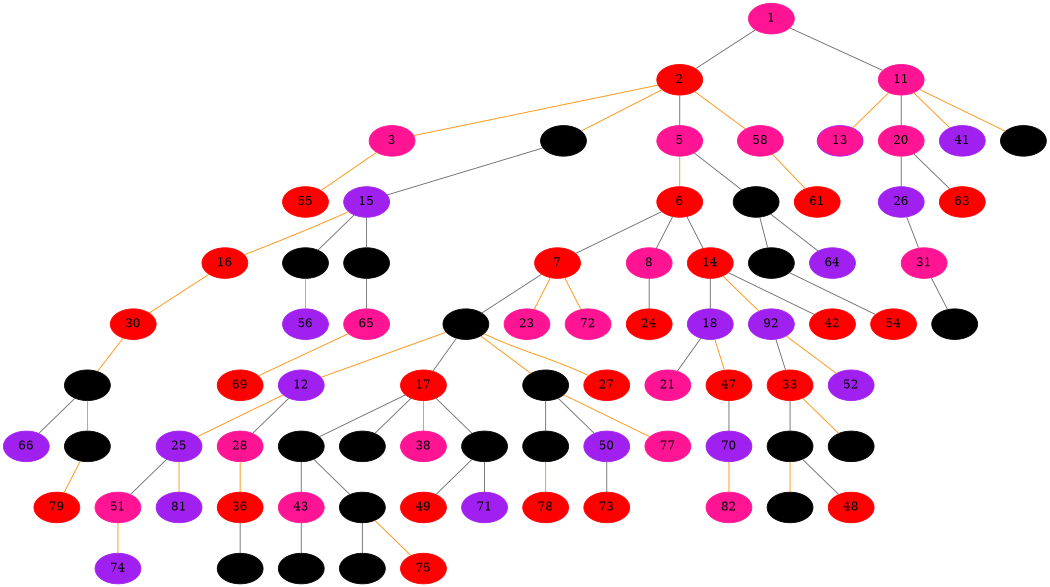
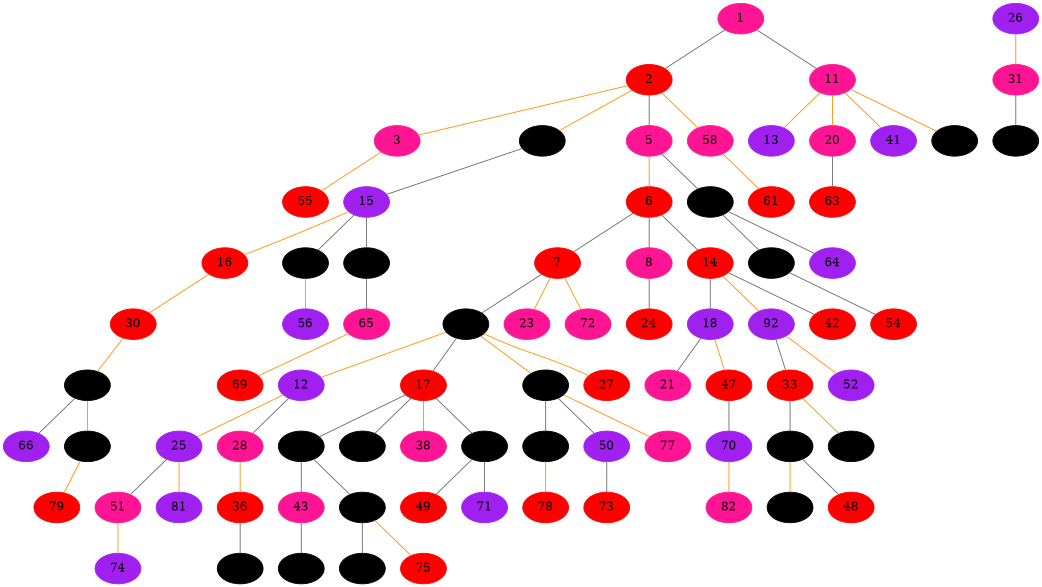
edge "11" -- "20": color gray40 -> darkorange
node "13": fillcolor deeppink -> purple
edge "20" -- "26": removed
edge "26" -- "31": color gray40 -> darkorange
